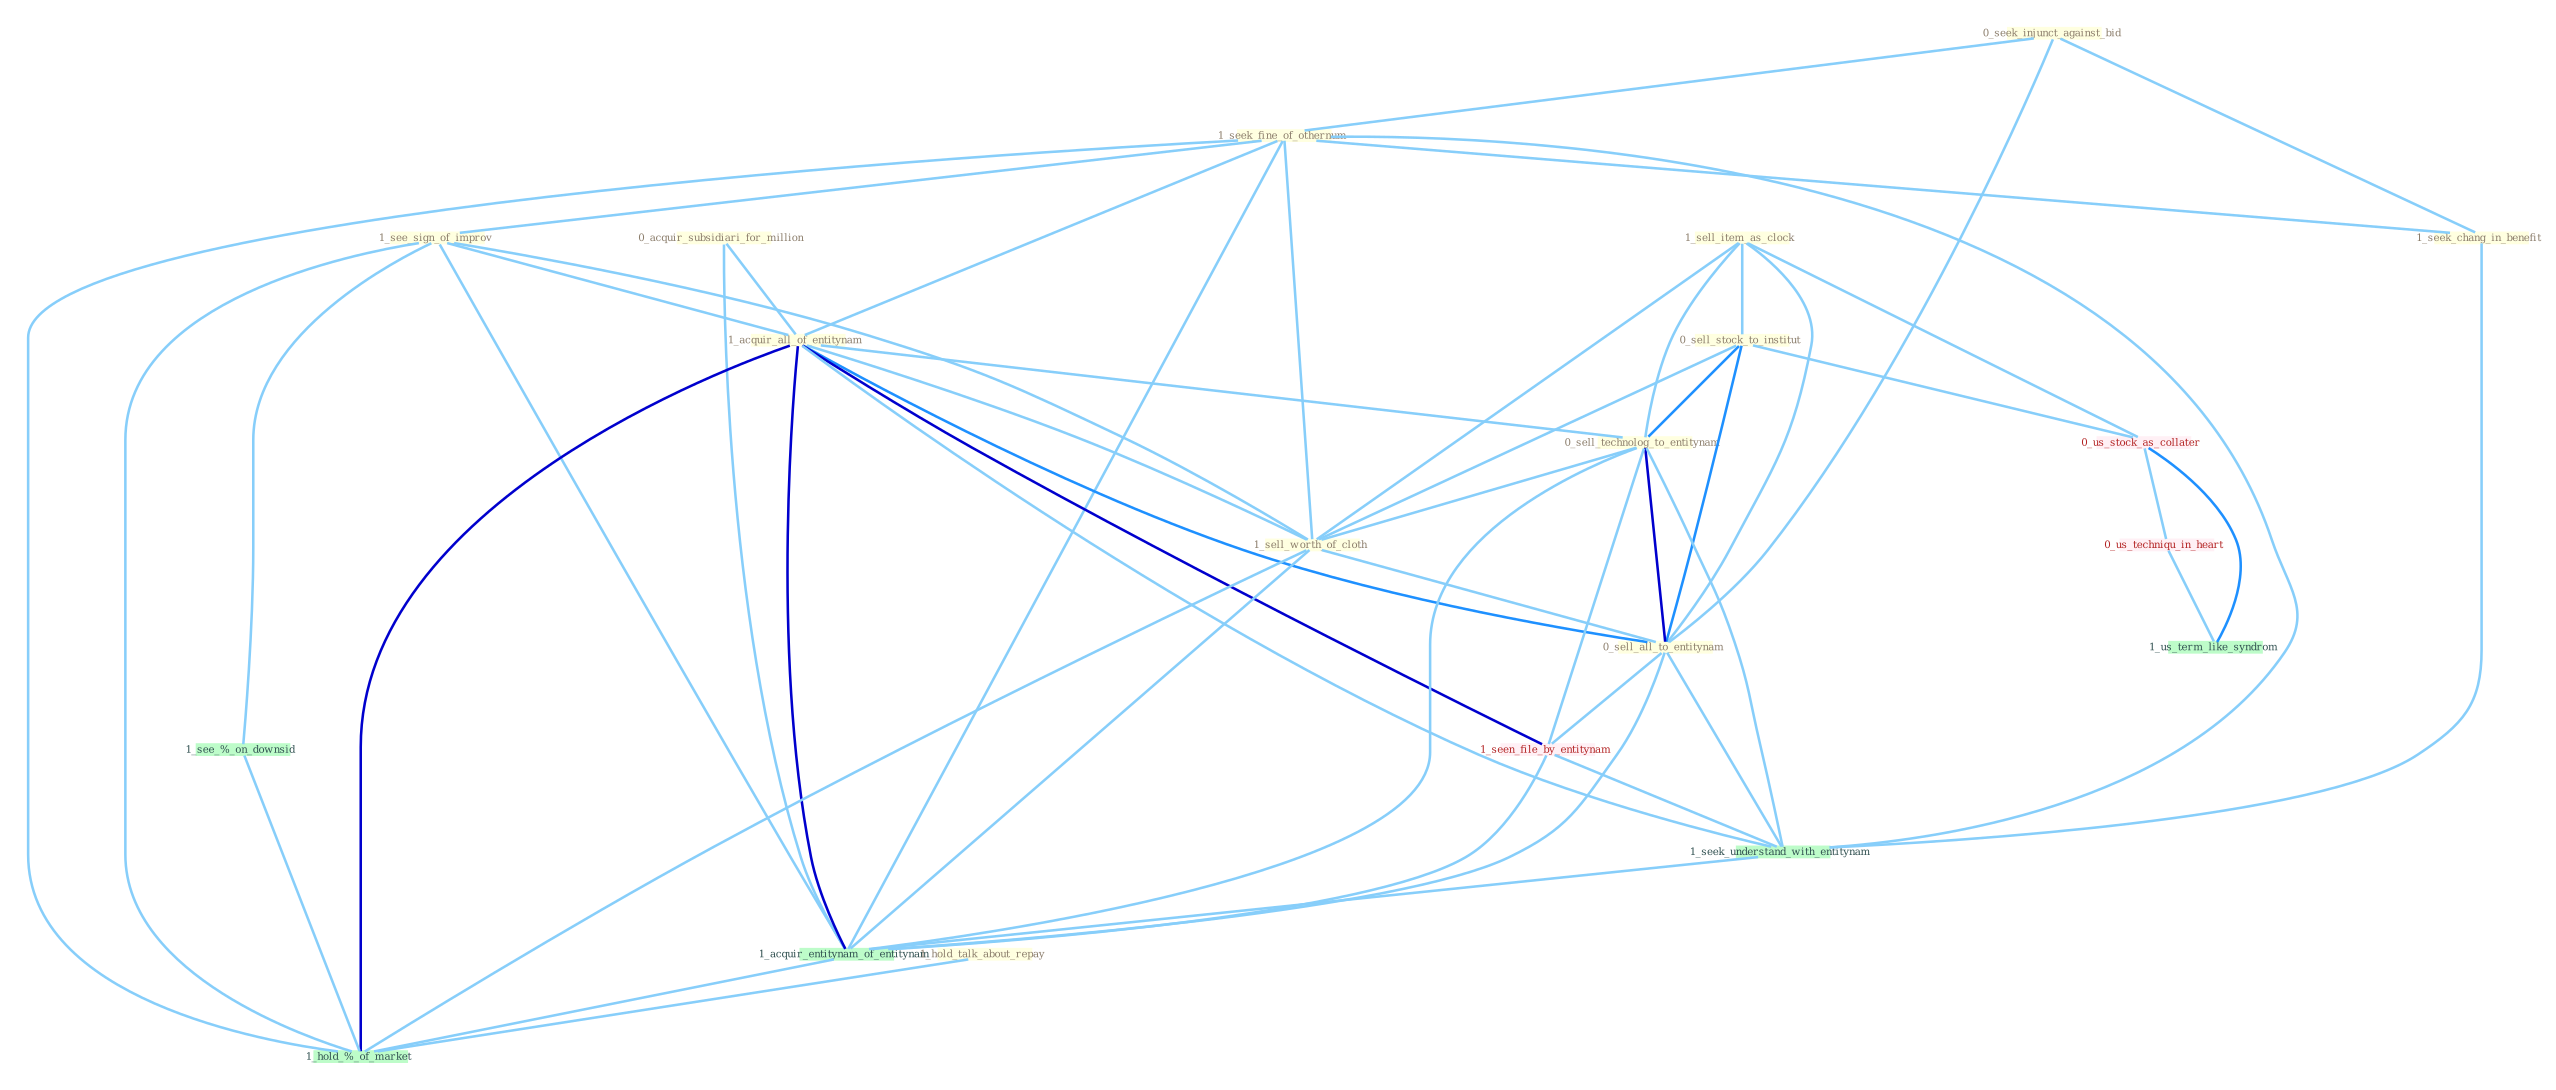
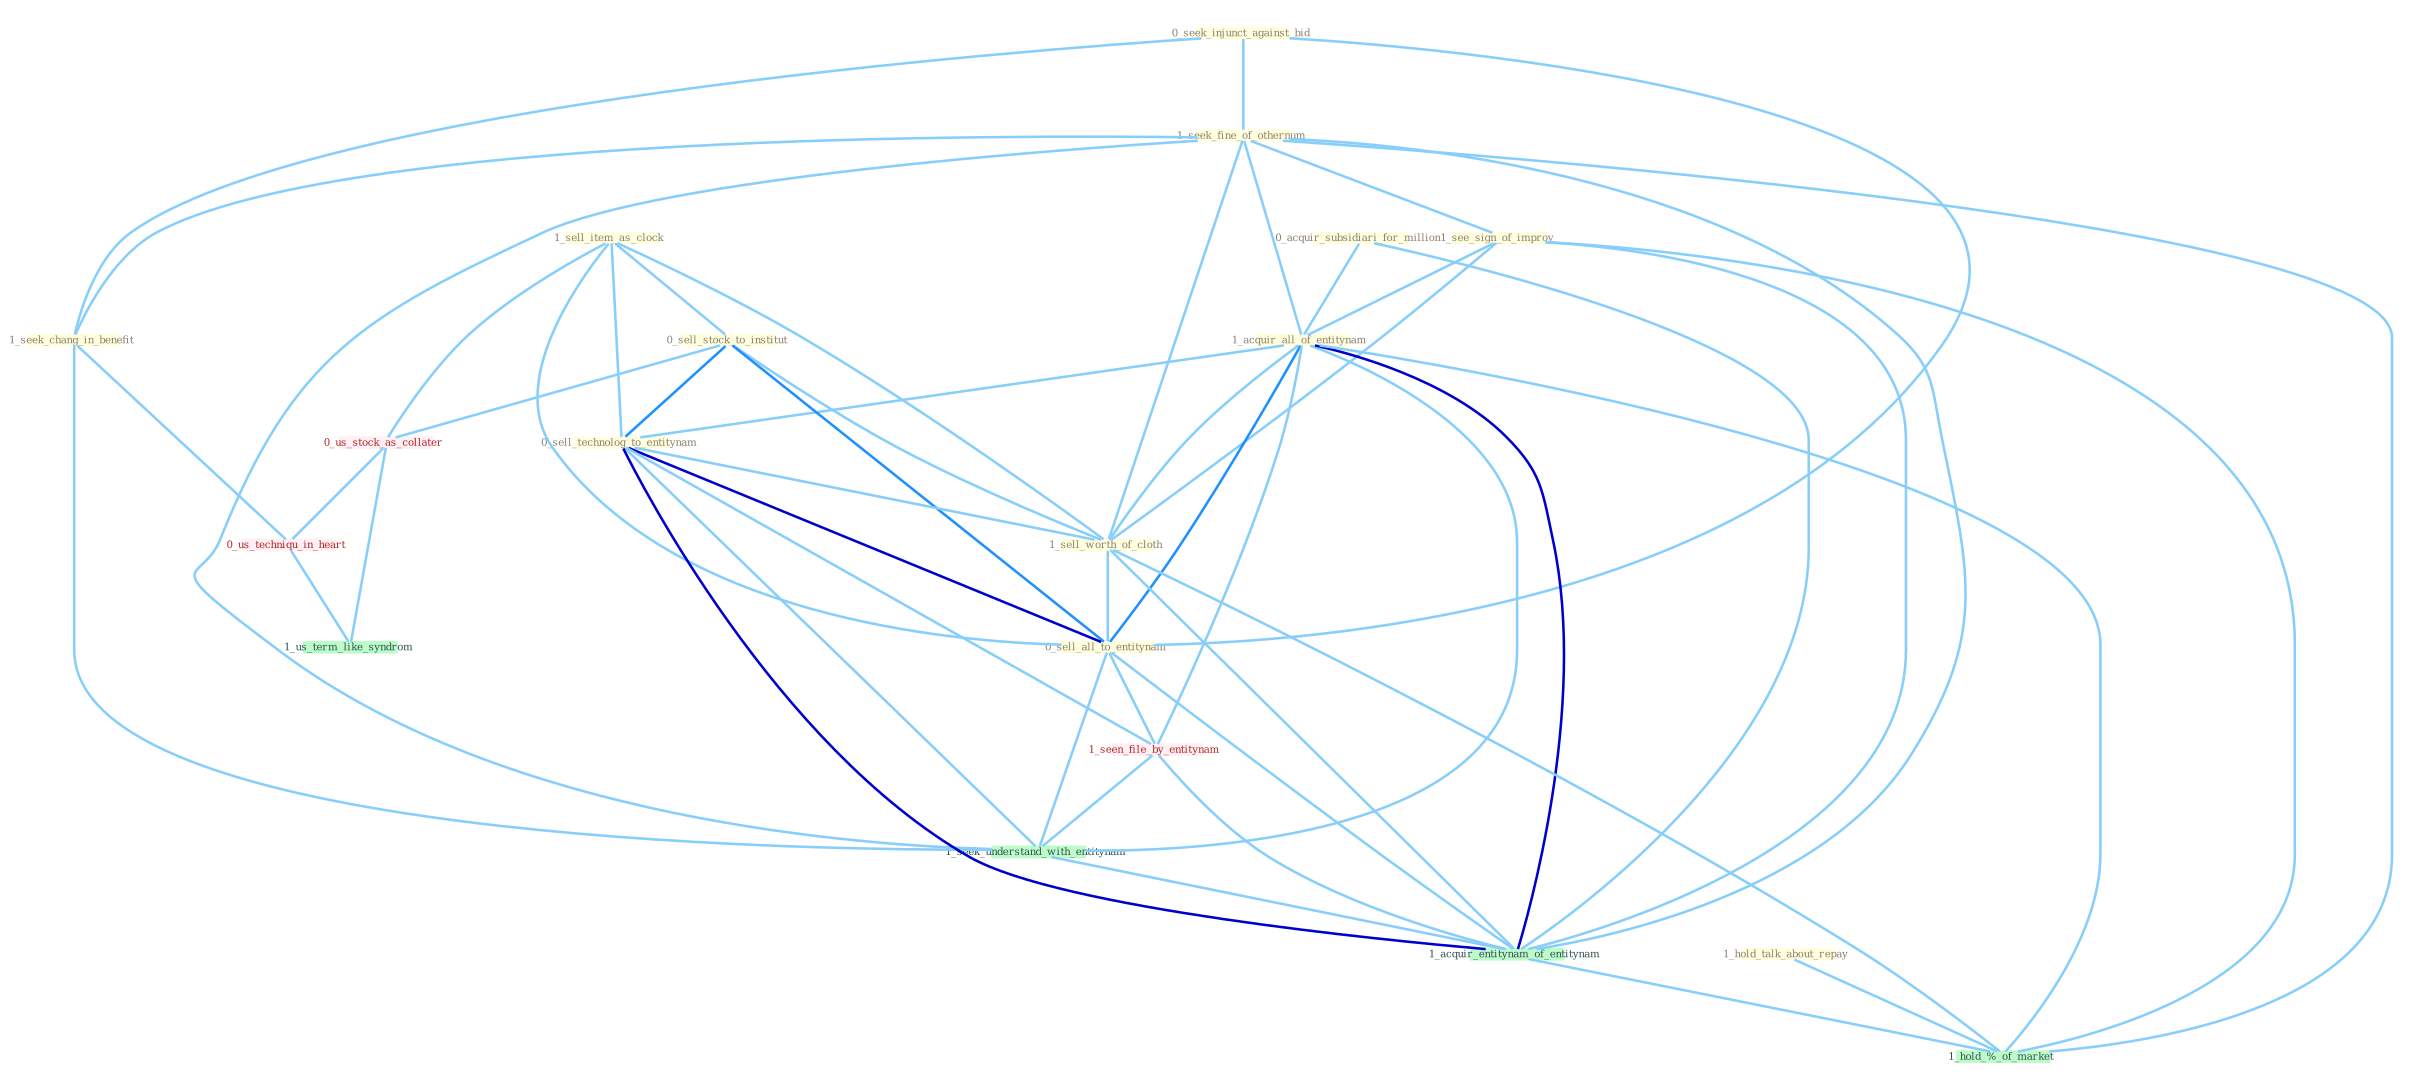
edge "1_seek_chang_in_benefit" -- "0_us_techniqu_in_heart": added
edge "0_us_stock_as_collater" -- "1_us_term_like_syndrom": color #1e90ff -> #87cefa
edge "1_acquir_all_of_entitynam" -- "1_seen_file_by_entitynam": color #0000cd -> #87cefa
edge "1_acquir_all_of_entitynam" -- "1_hold_%_of_market": color #0000cd -> #87cefa
node "1_see_%_on_downsid": removed
edge "0_sell_technolog_to_entitynam" -- "1_acquir_entitynam_of_entitynam": color #87cefa -> #0000cd
